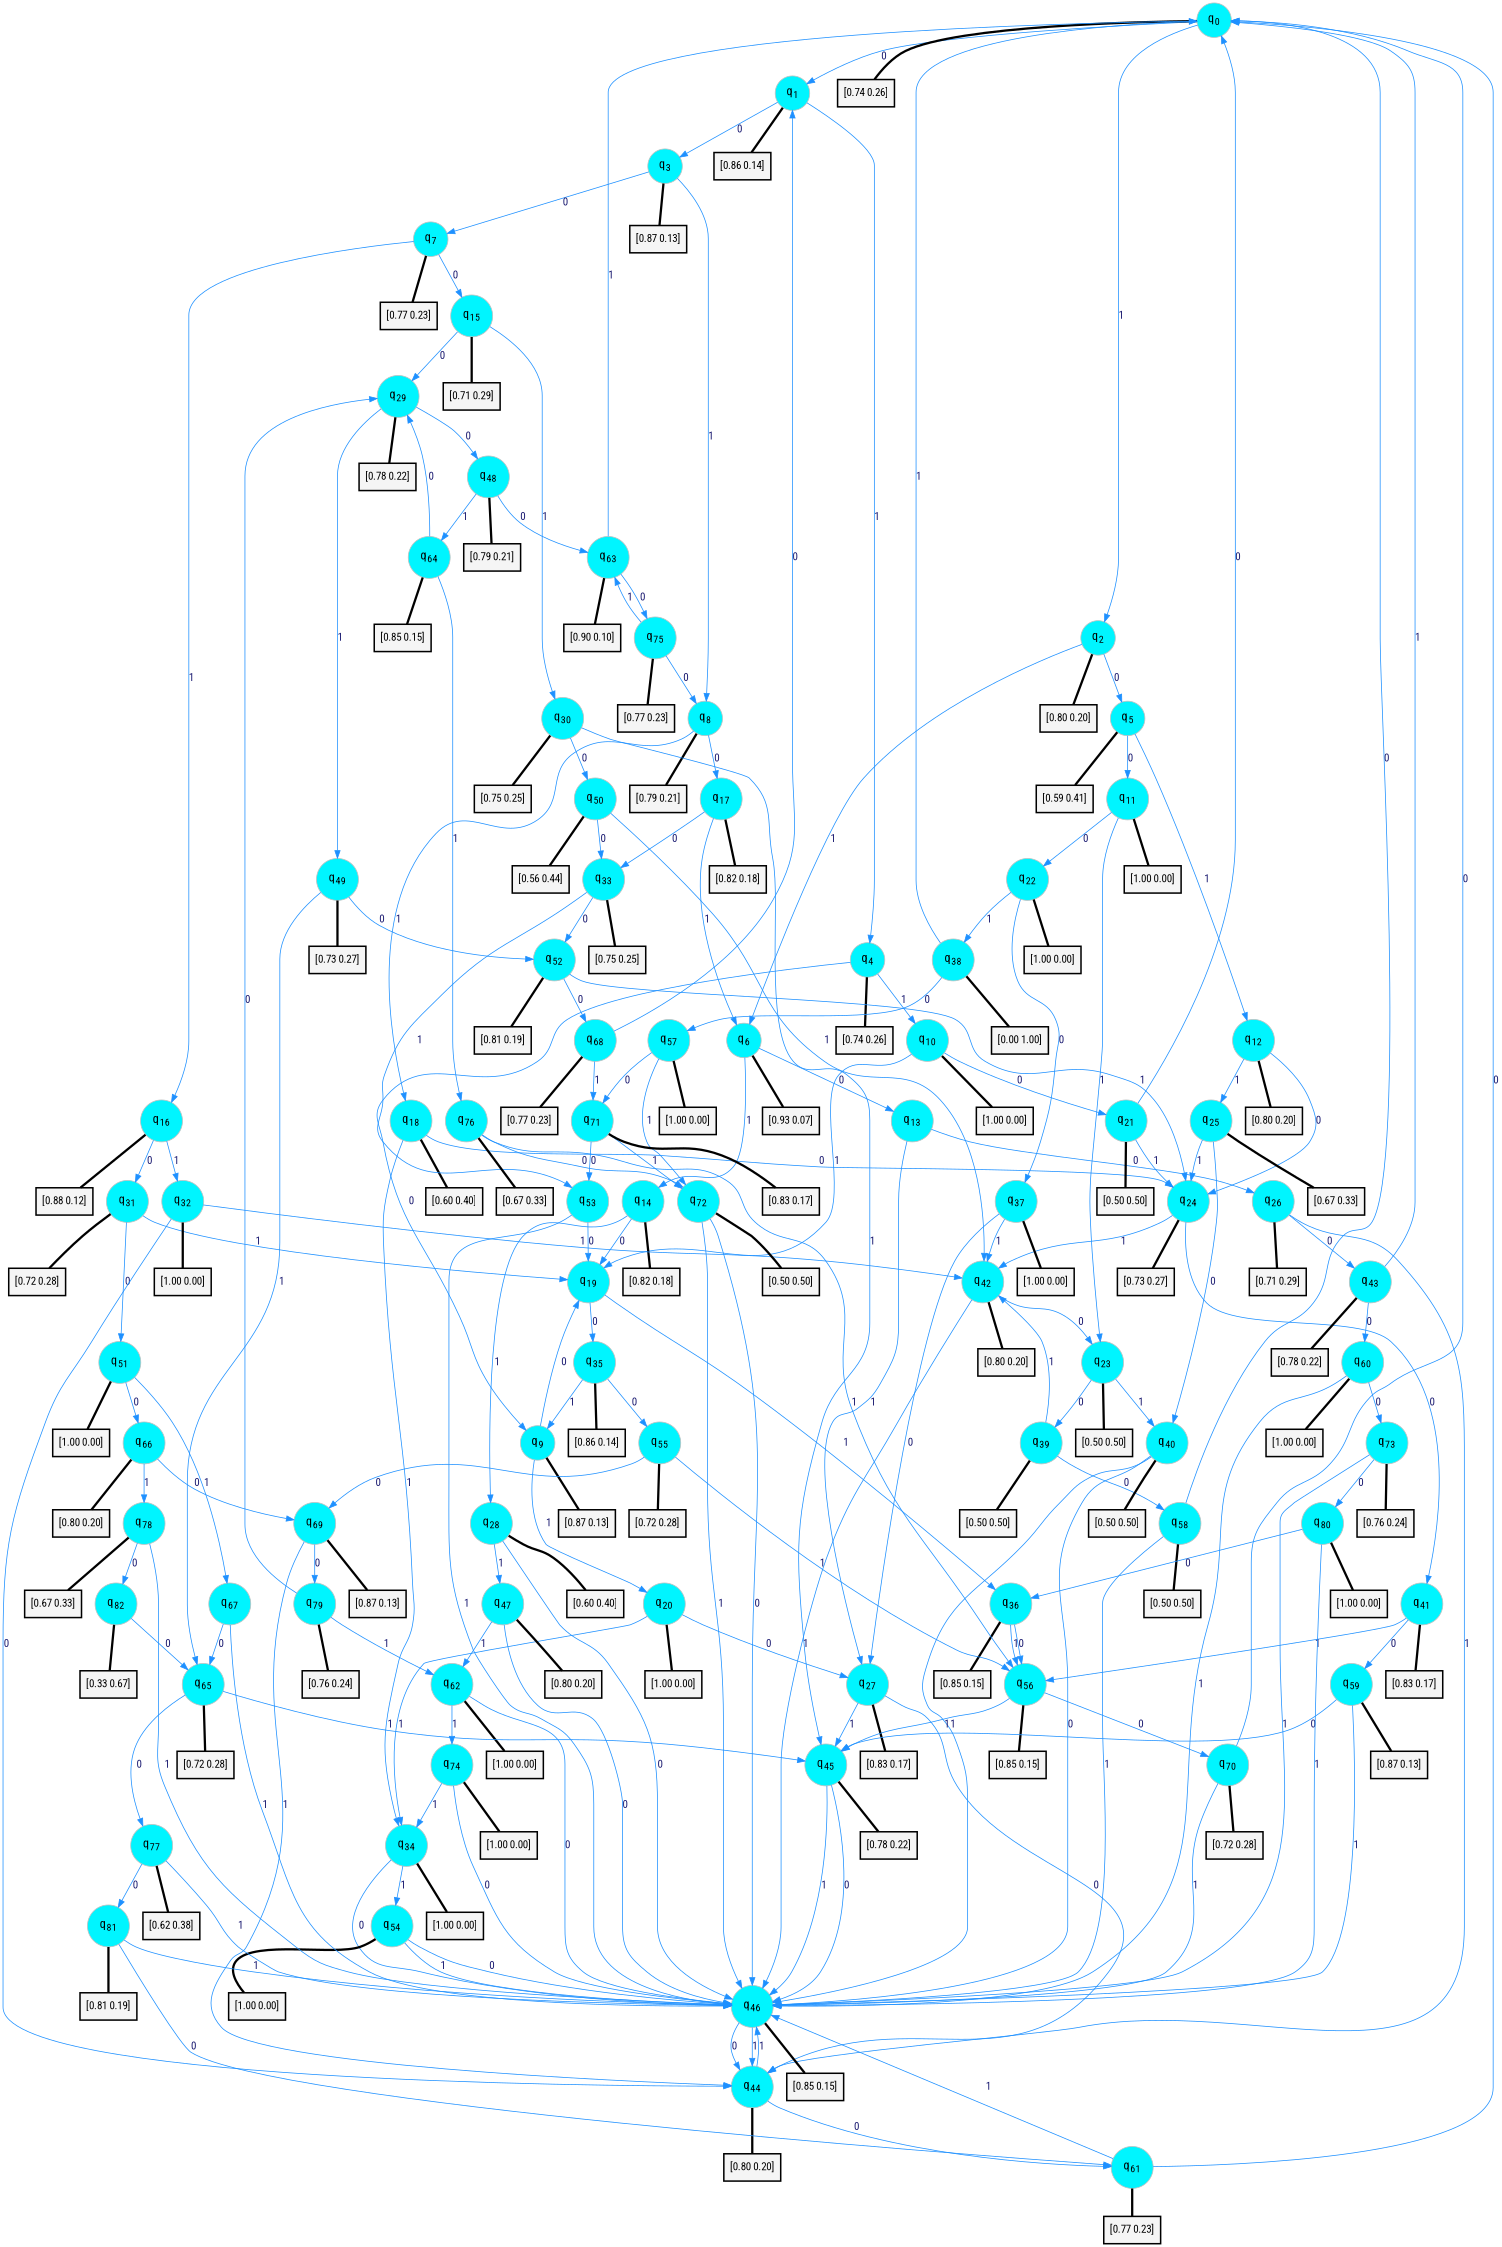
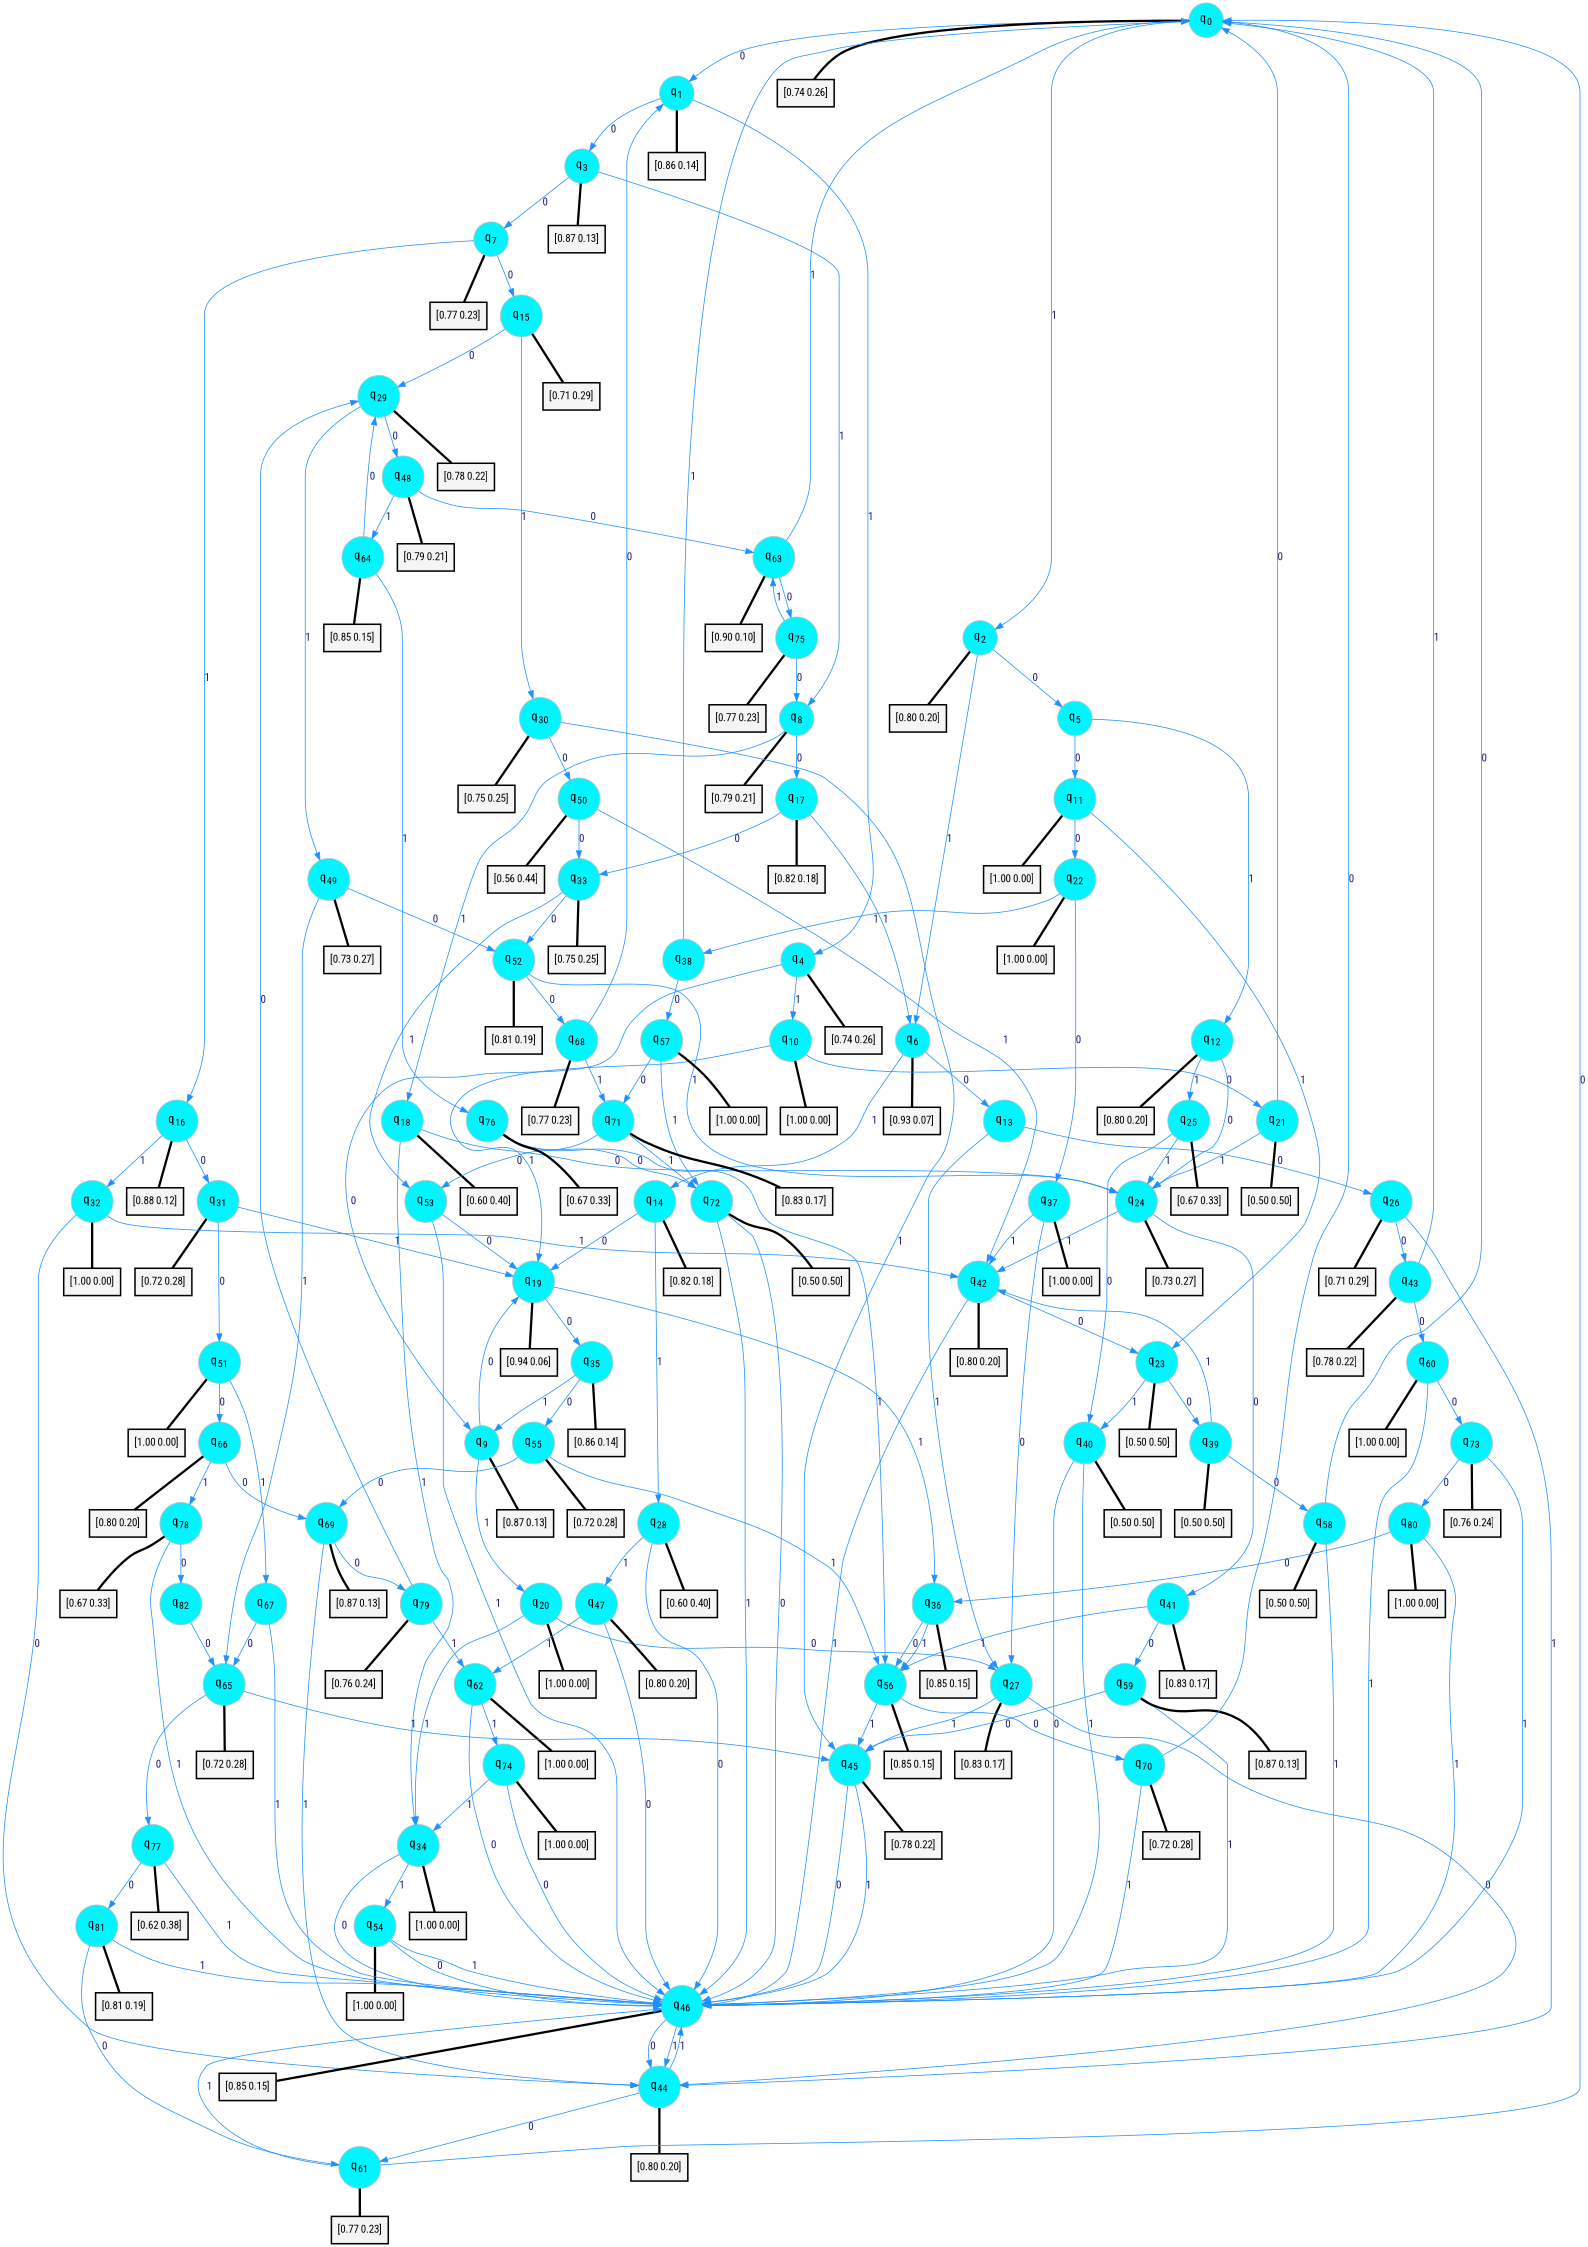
node "[0.59 0.41]": removed
node "[0.00 1.00]": removed
node "[0.94 0.06]": added
node "[0.33 0.67]": removed
